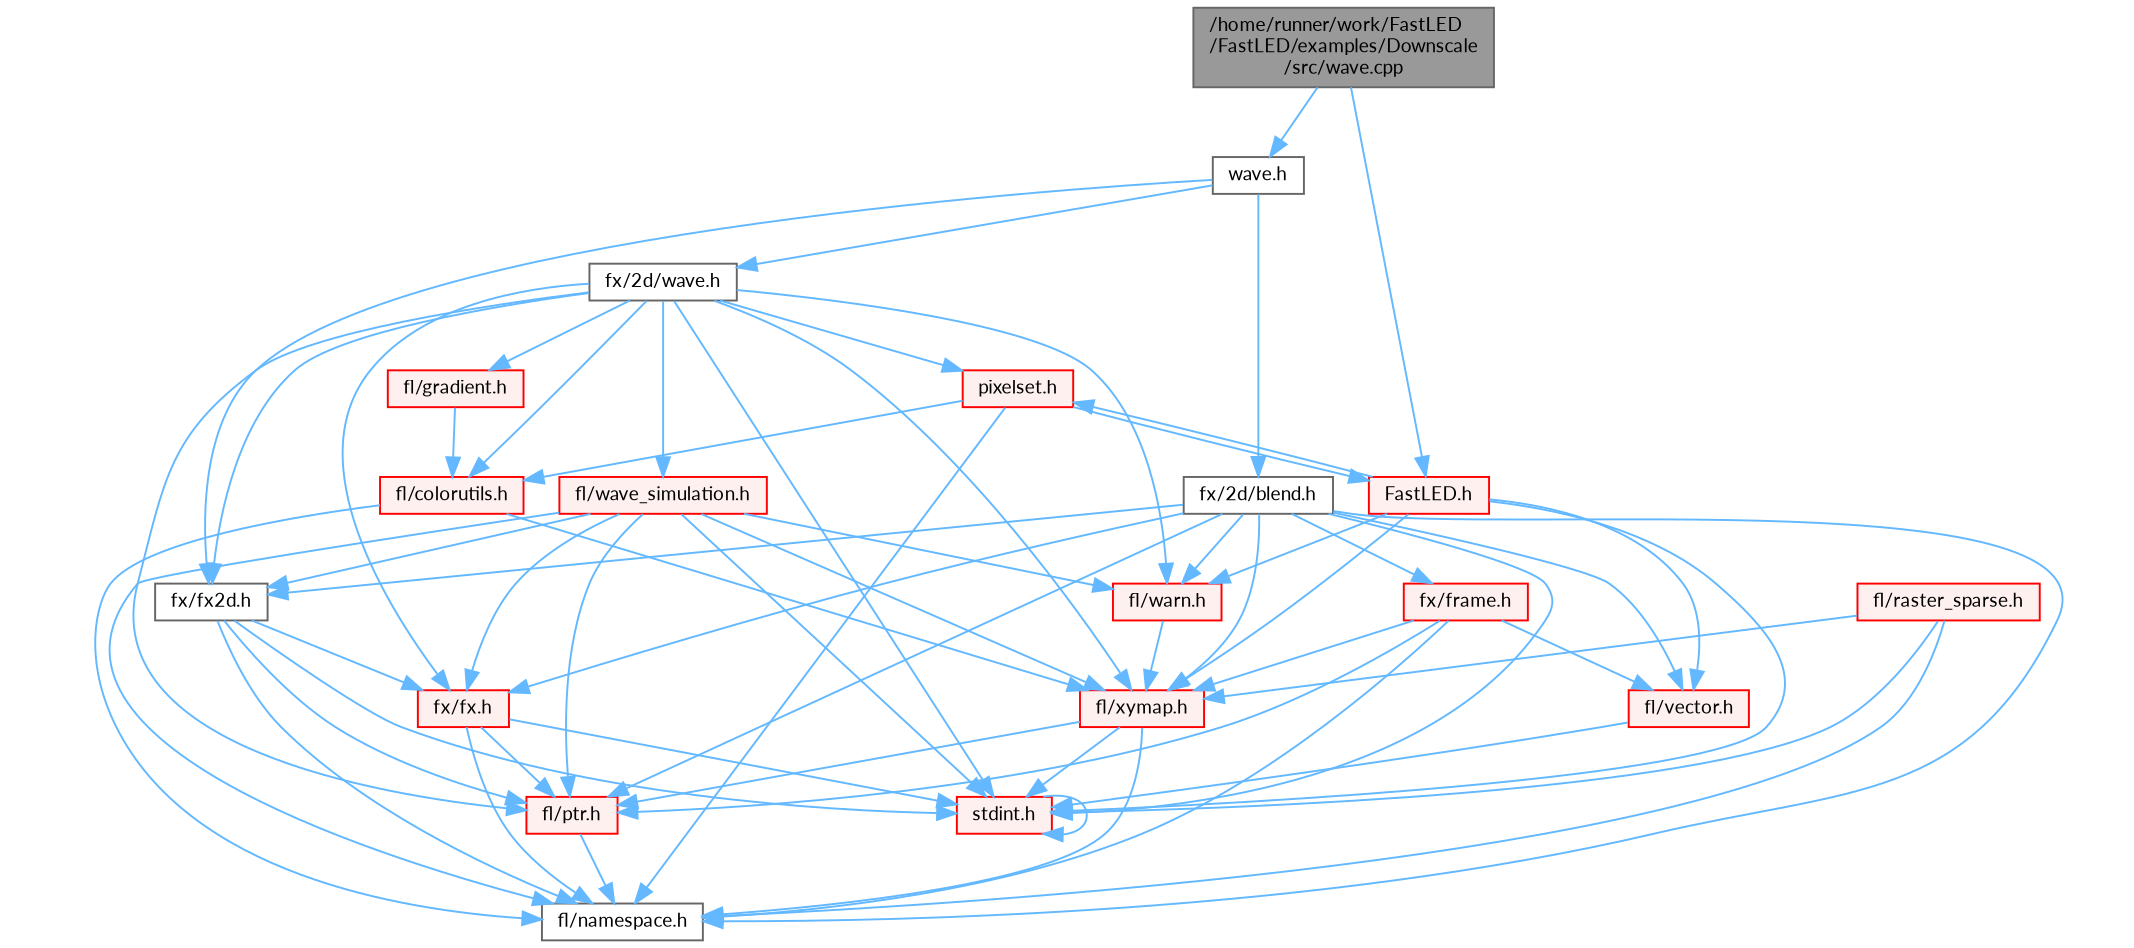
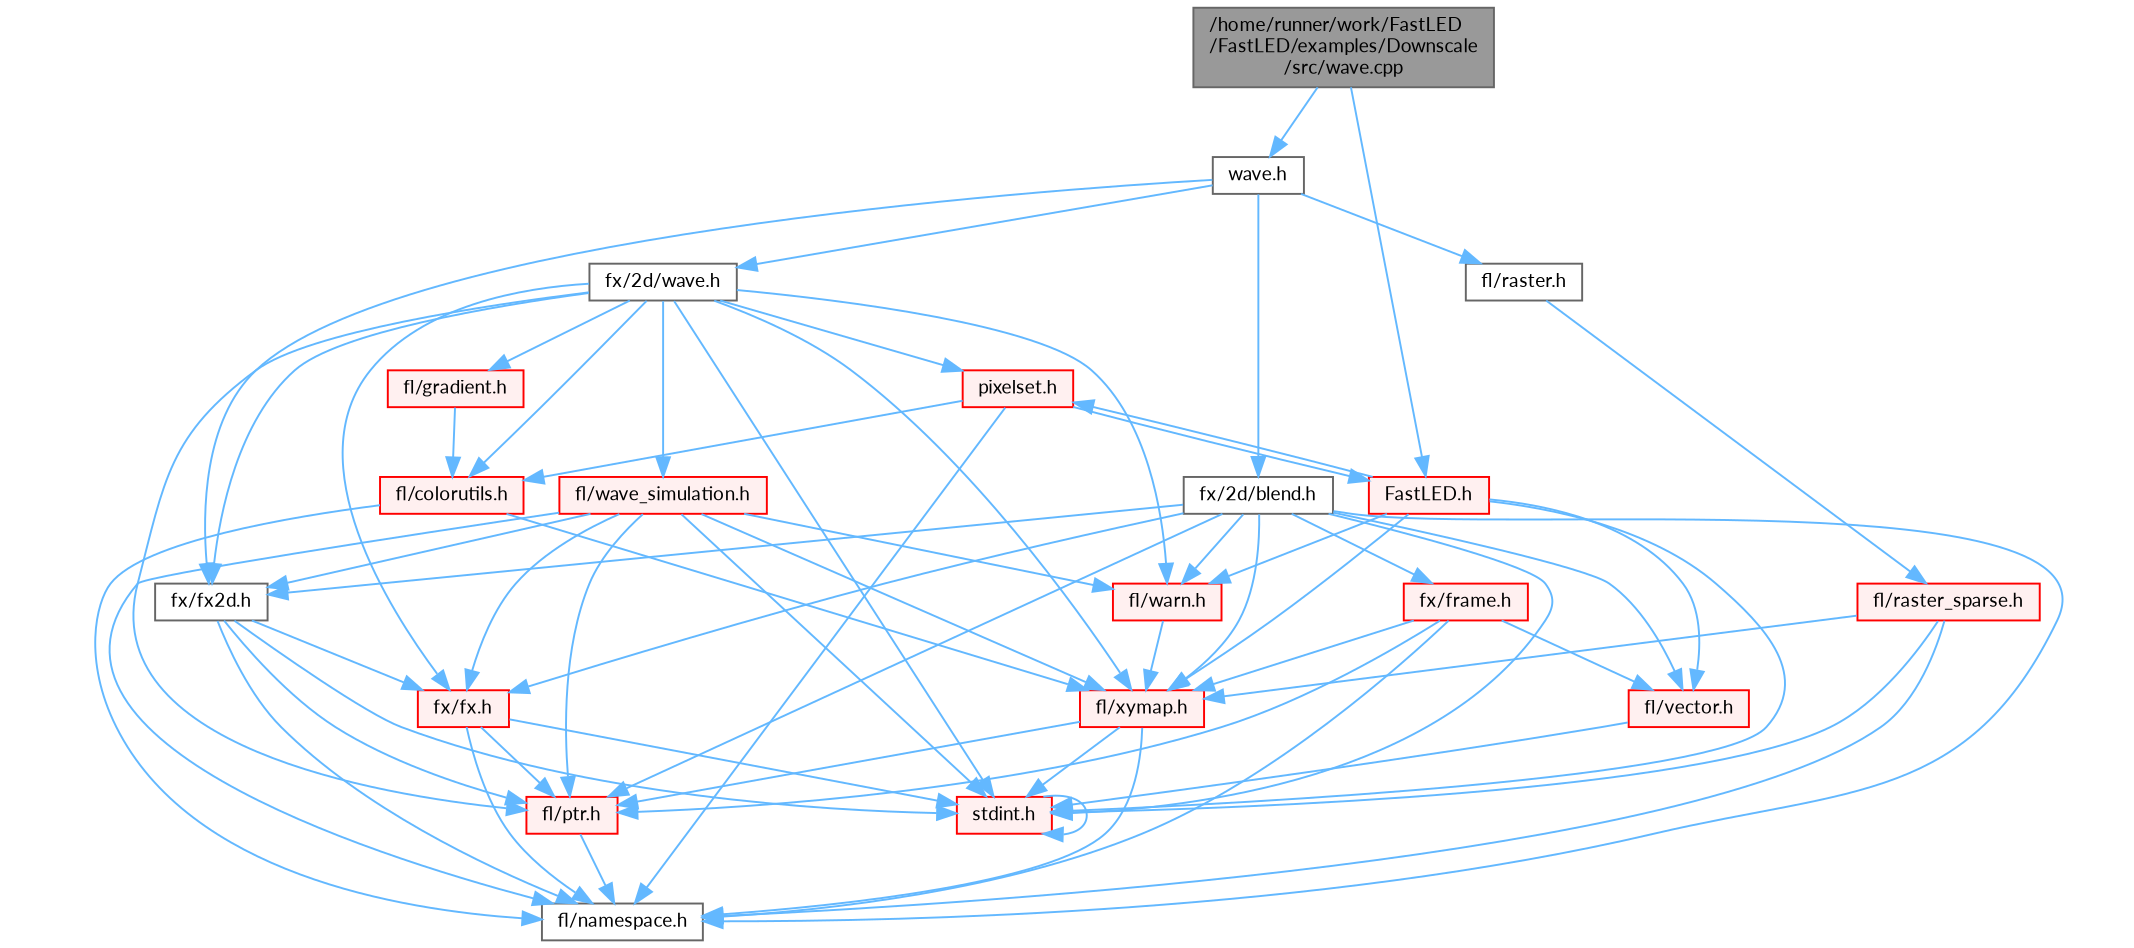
node "fl/raster.h": added
